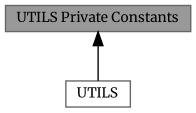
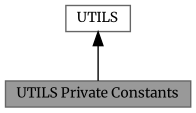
edge "UTILS" -> "UTILS Private Constants": reversed
